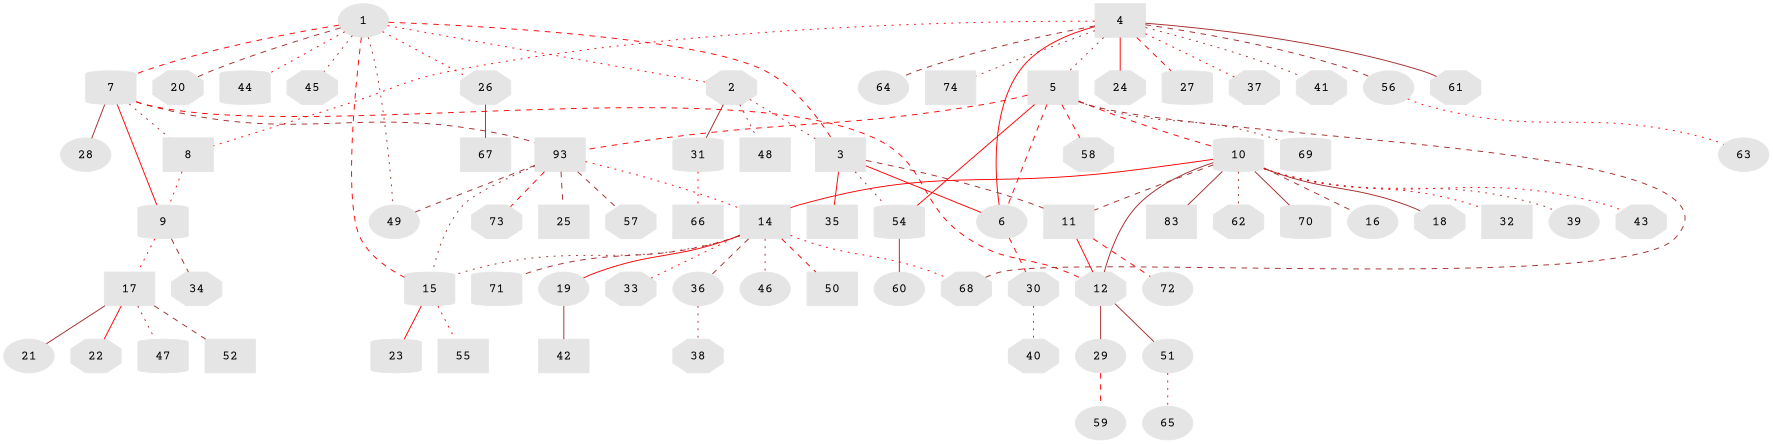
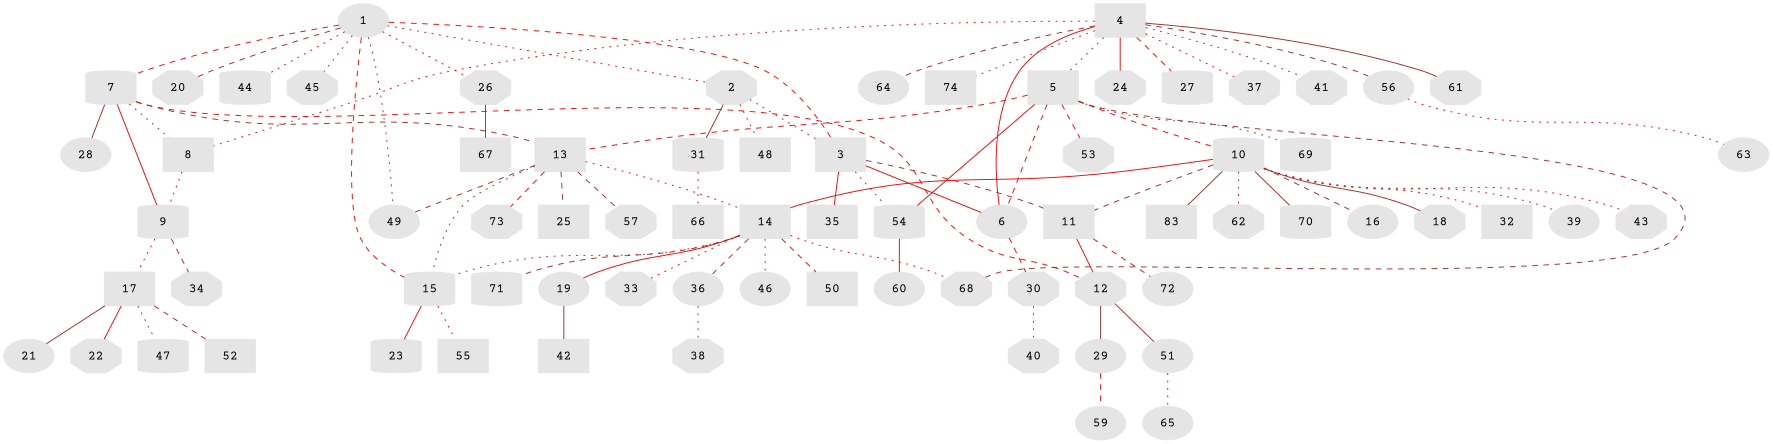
node "93": label "93" -> "13"
node "58": label "58" -> "53"
edge "10" -- "12": removed
